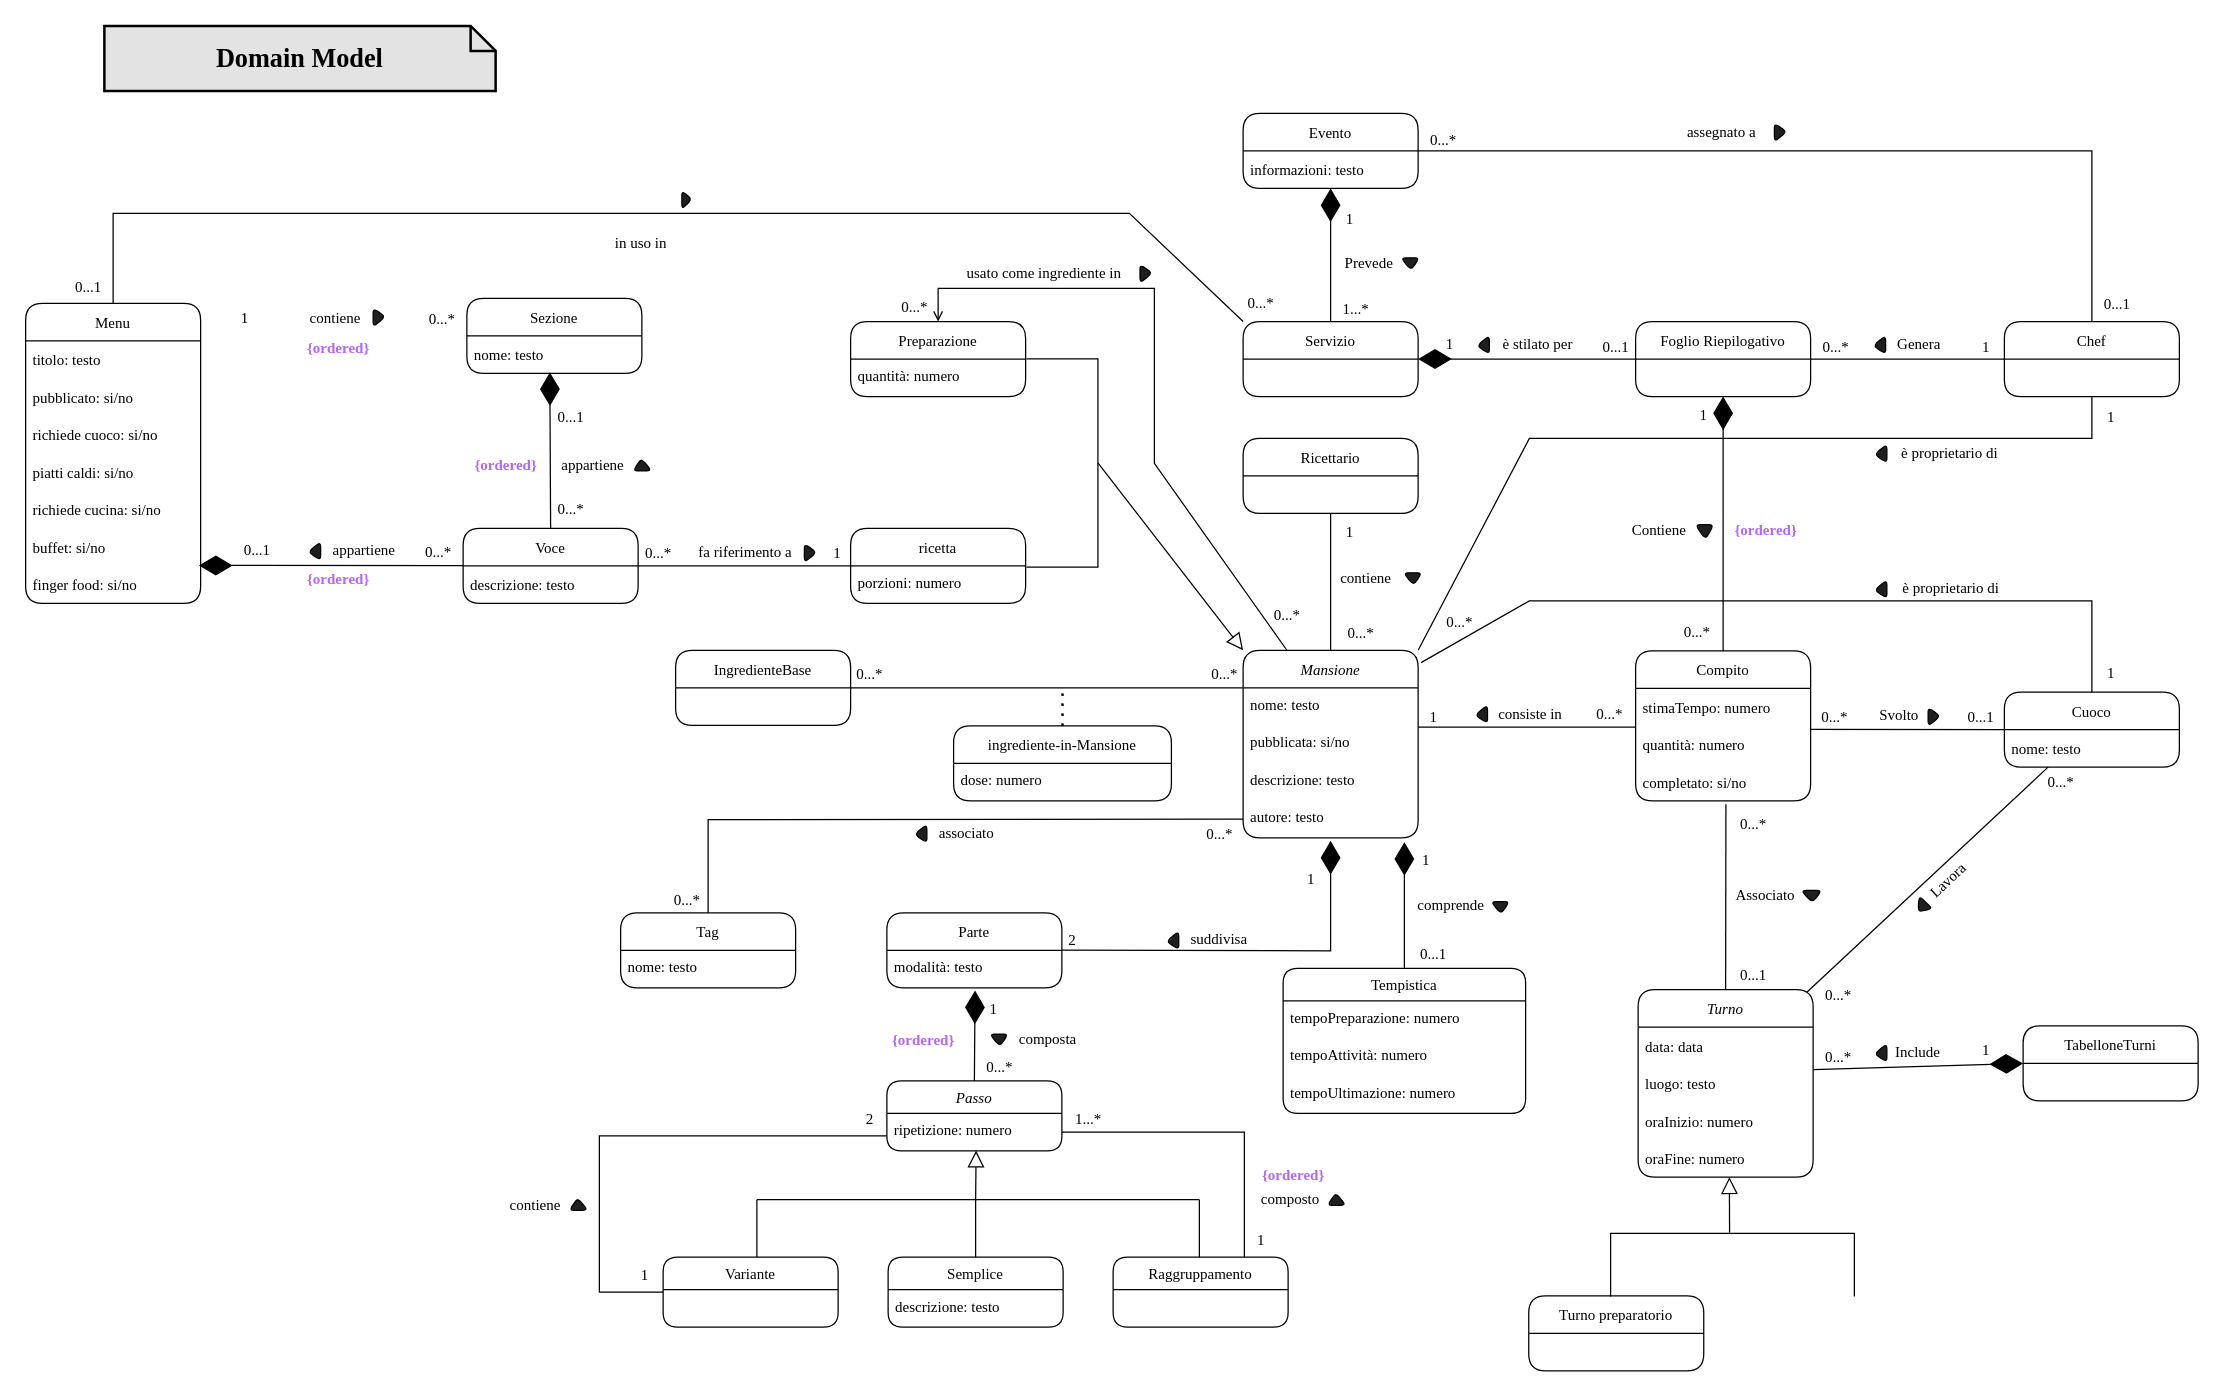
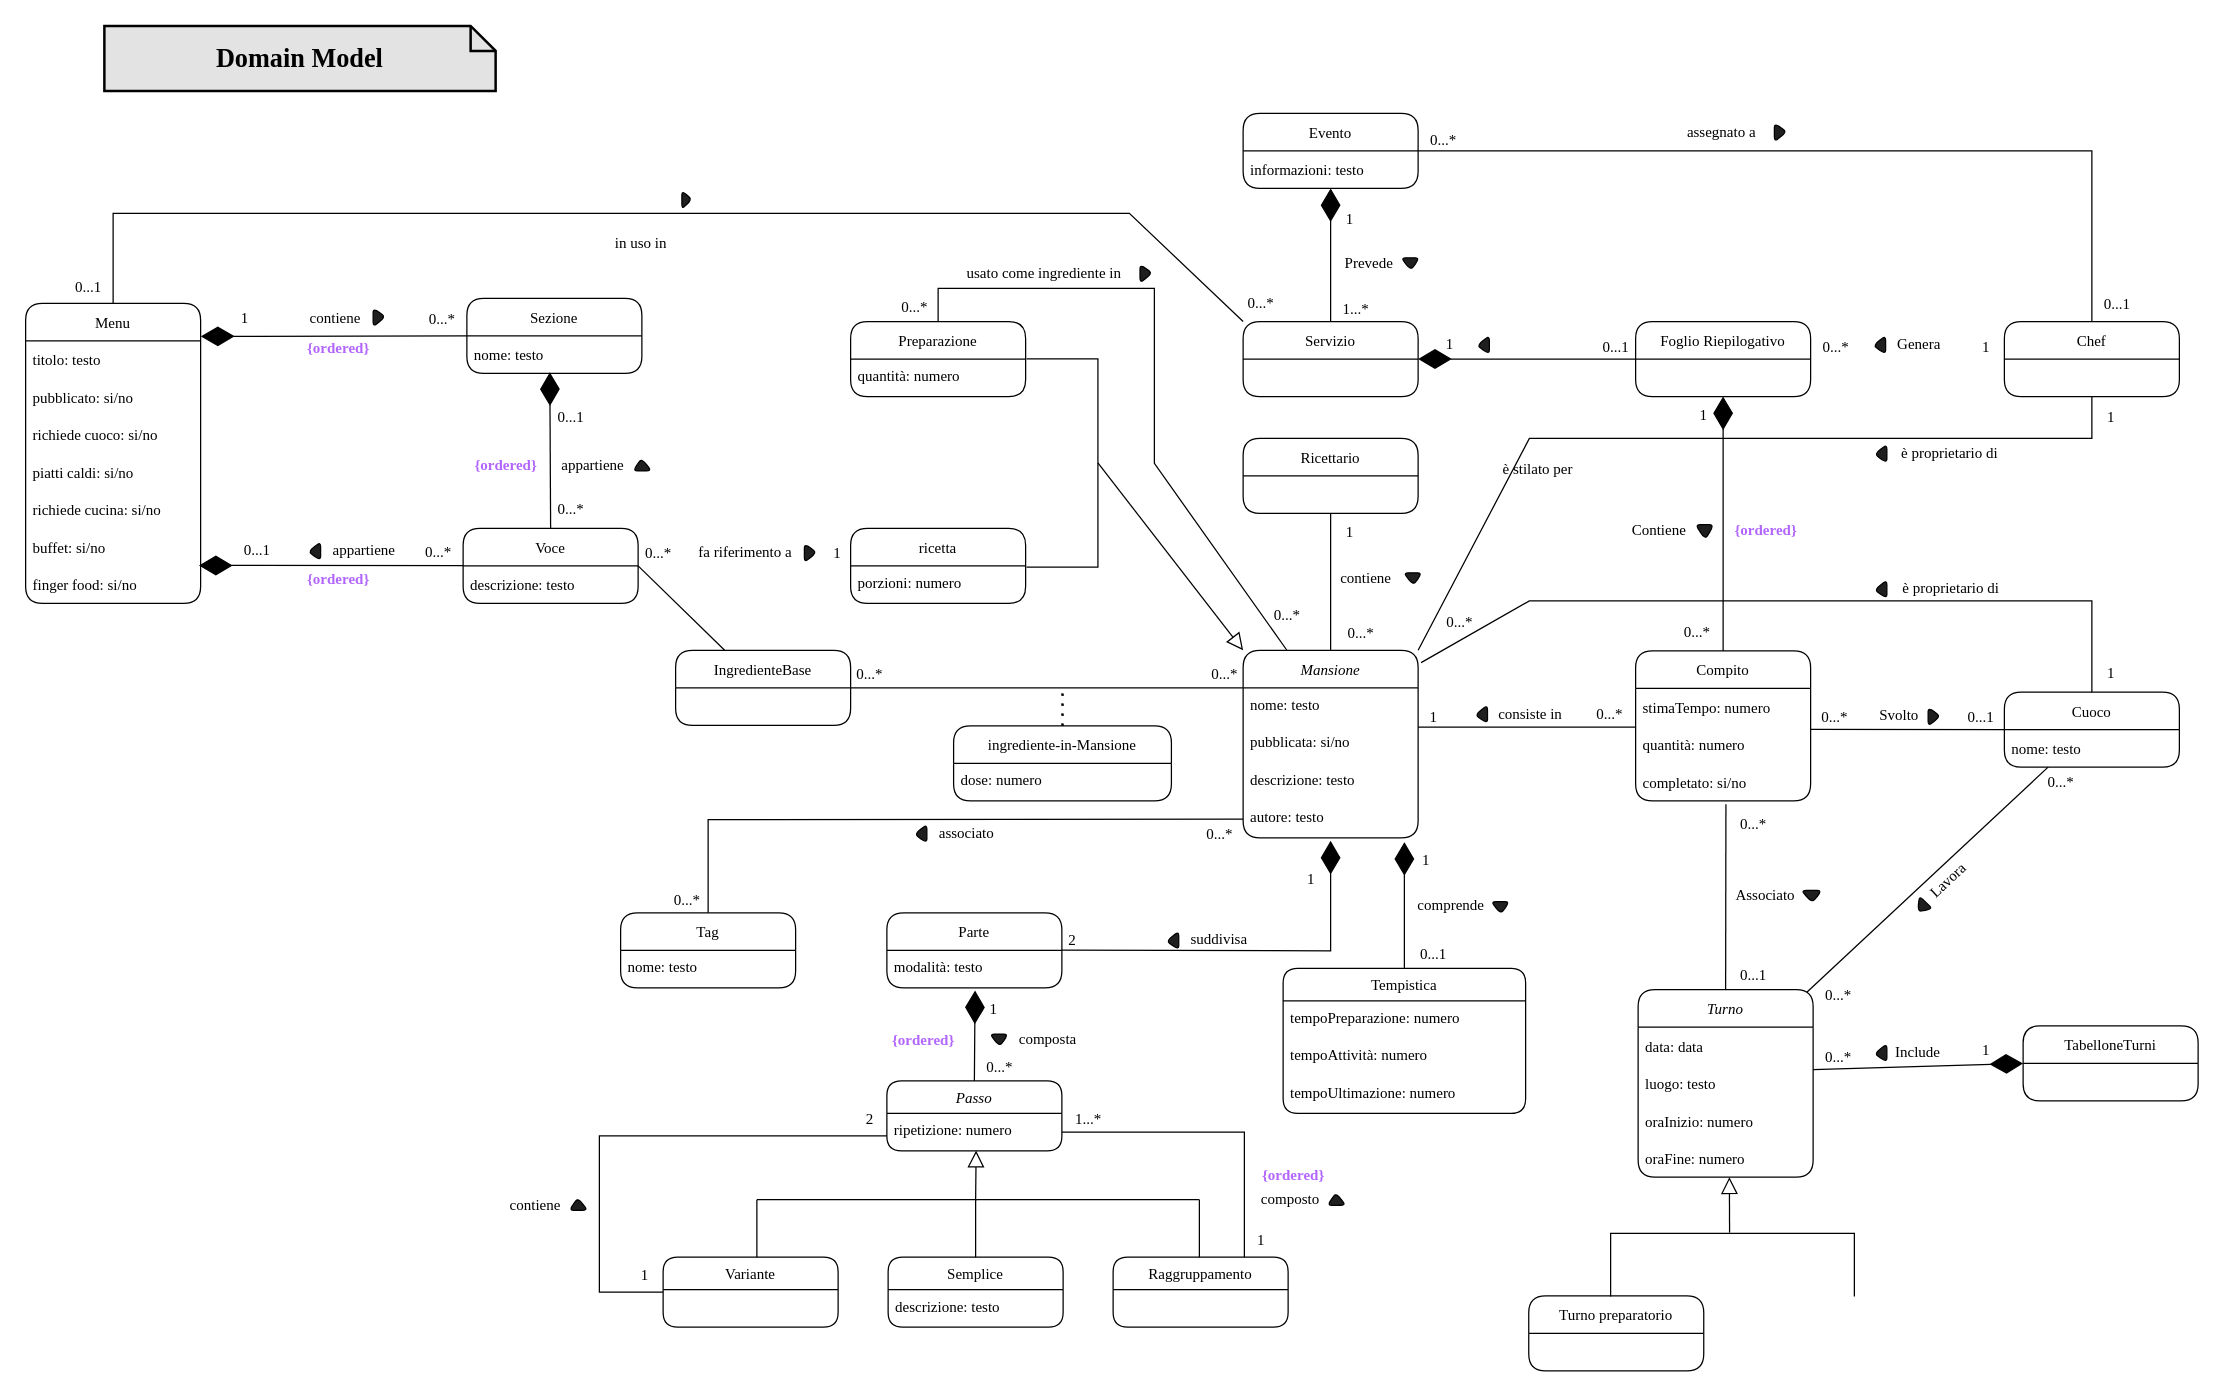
edge "Mansione" -> "Preparazione": arrowhead open -> none
edge "Sezione" -> "Menu": added
node "è stilato per": moved (1538, 344) -> (1538, 469)
edge "Foglio Riepilogativo" -- "Chef": removed
edge "Voce" -- "ricetta": now "Voce" -- "IngredienteBase"
